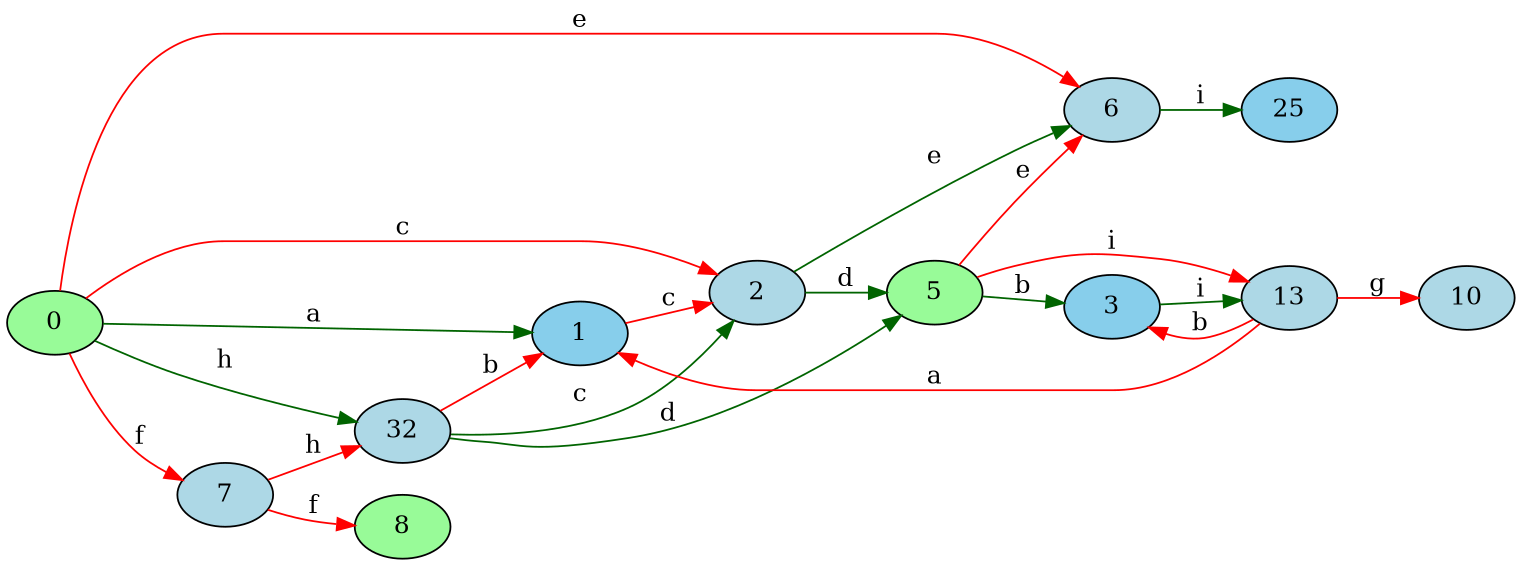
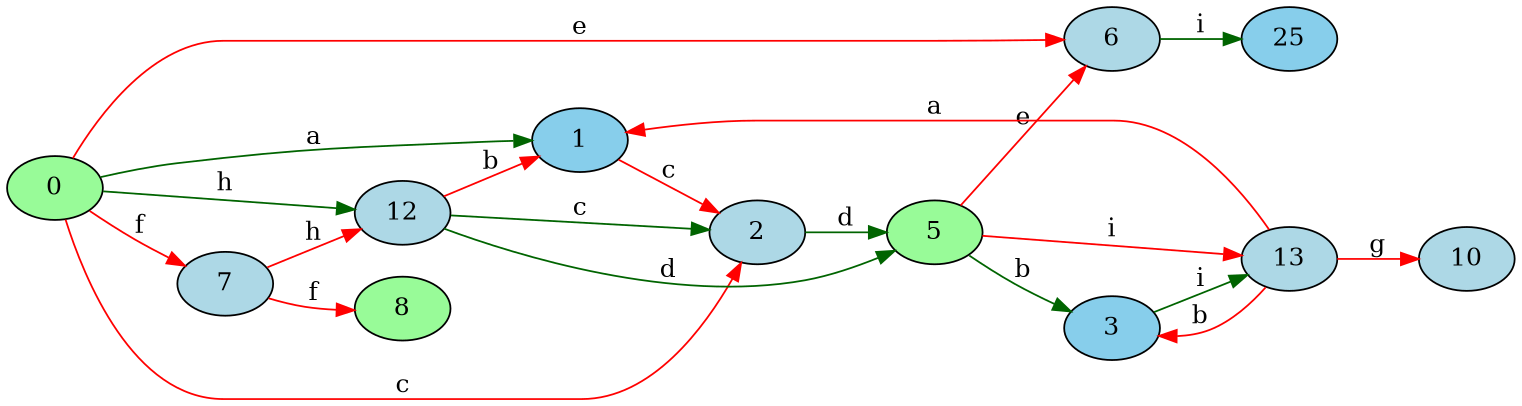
edge "2" -> "6": removed, label "e"
node "32": label "32" -> "12"
